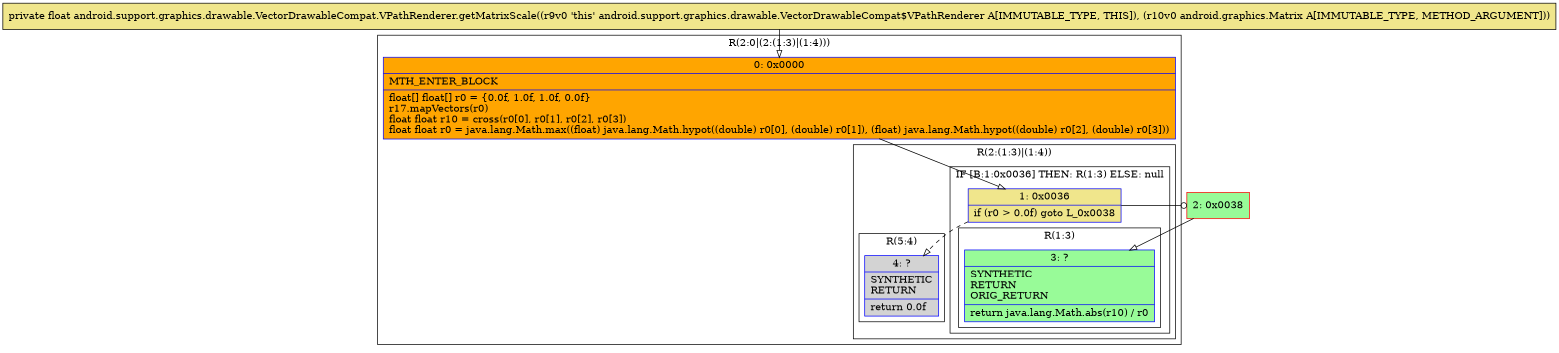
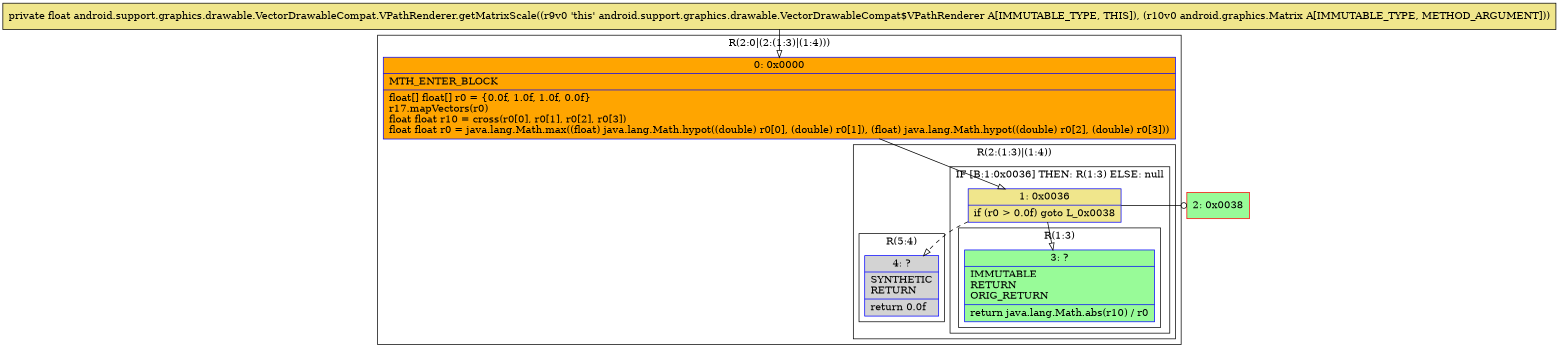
edge "2: 0x0038" -> "3: ?": now "1: 0x0036" -> "3: ?"
node "3: ?": text "SYNTHETIC" -> "IMMUTABLE"
